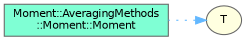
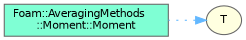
node "Moment::AveragingMethods ::Moment::Moment": label "Moment::AveragingMethods ::Moment::Moment" -> "Foam::AveragingMethods ::Moment::Moment"
